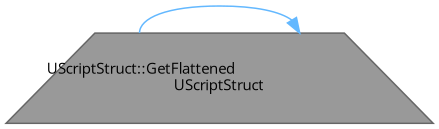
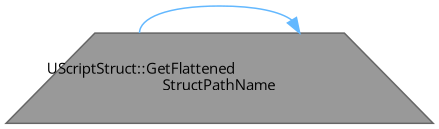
node "UScriptStruct::GetFlattened UScriptStruct": label "UScriptStruct::GetFlattened UScriptStruct" -> "UScriptStruct::GetFlattened StructPathName"
